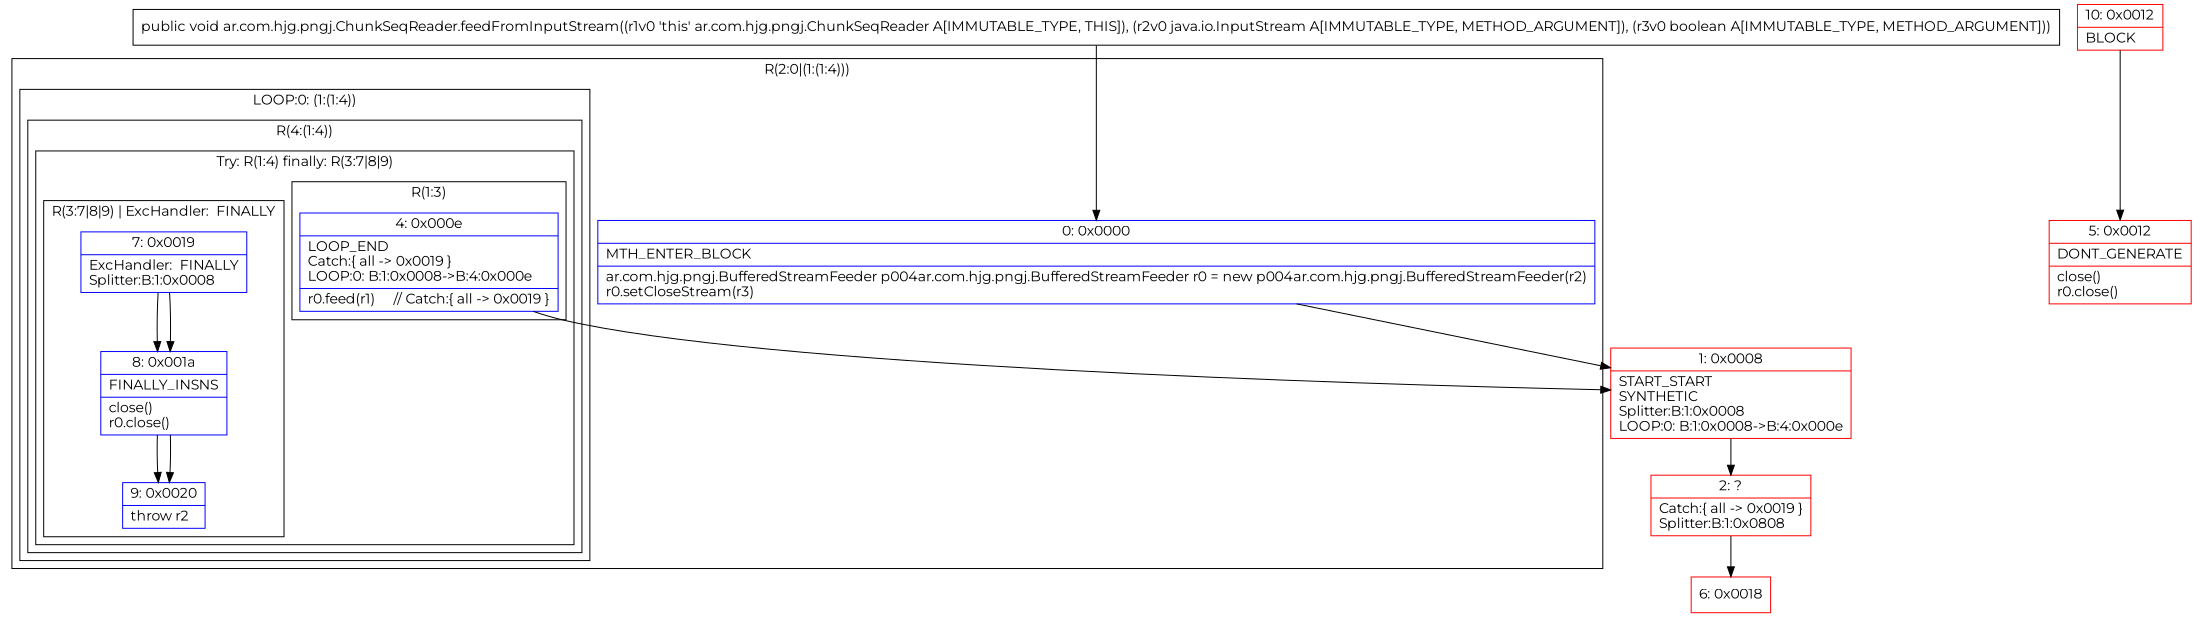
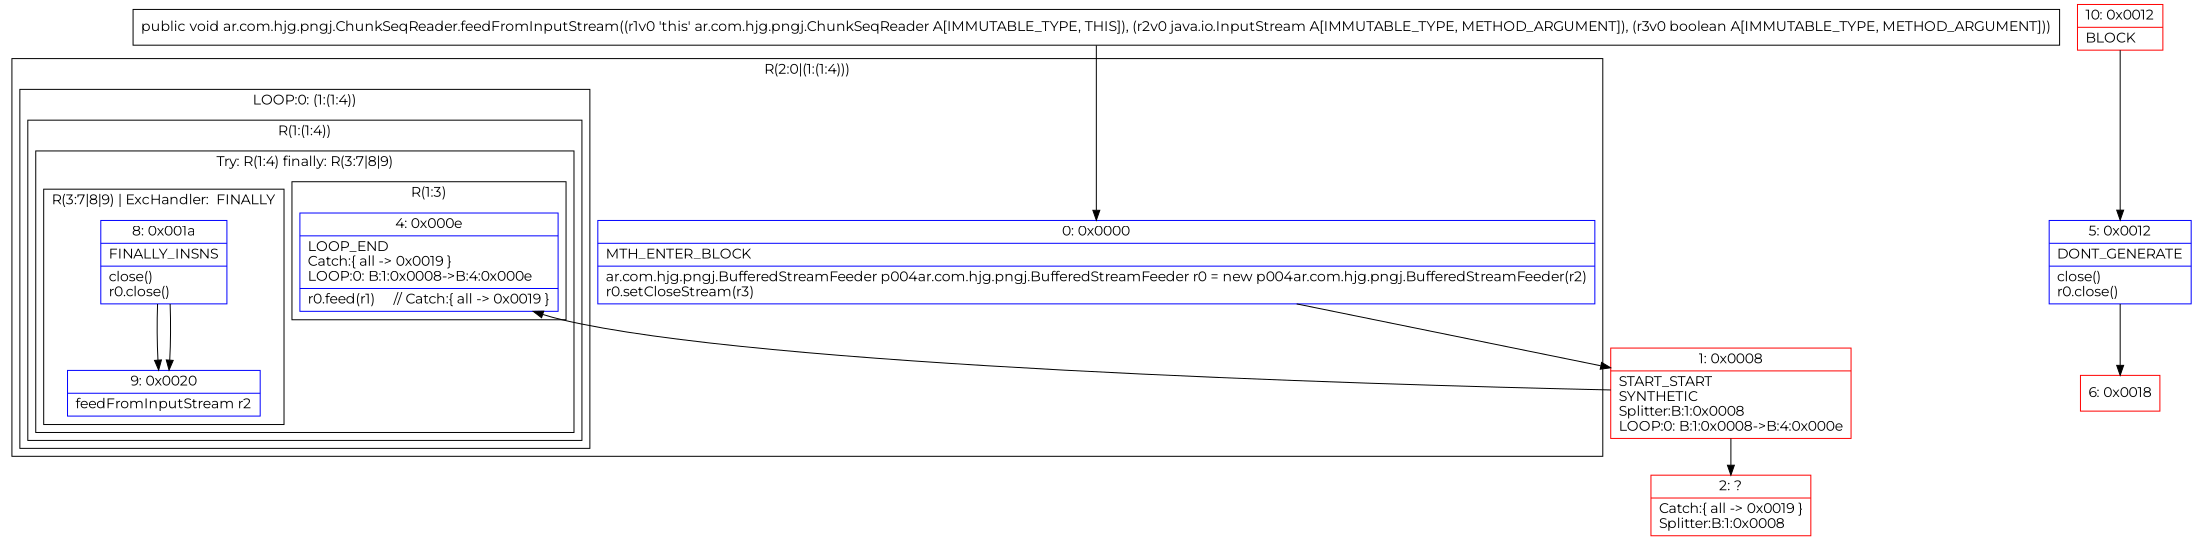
cluster "R(4:(1:4))": label "R(4:(1:4))" -> "R(1:(1:4))"
node "7: 0x0019": removed
node "5: 0x0012": color red -> blue
edge "4: 0x000e" -> "1: 0x0008": reversed
node "9: 0x0020": text "throw r2" -> "feedFromInputStream r2"
node "2: ?": text "Splitter:B:1:0x0808" -> "Splitter:B:1:0x0008"
edge "2: ?" -> "6: 0x0018": now "5: 0x0012" -> "6: 0x0018"
